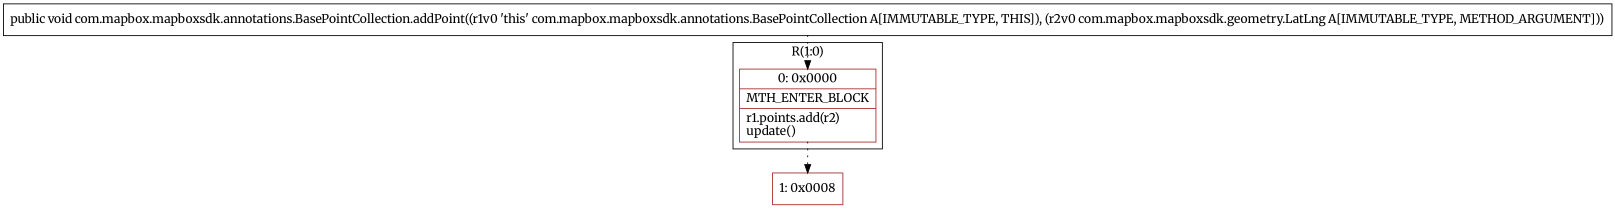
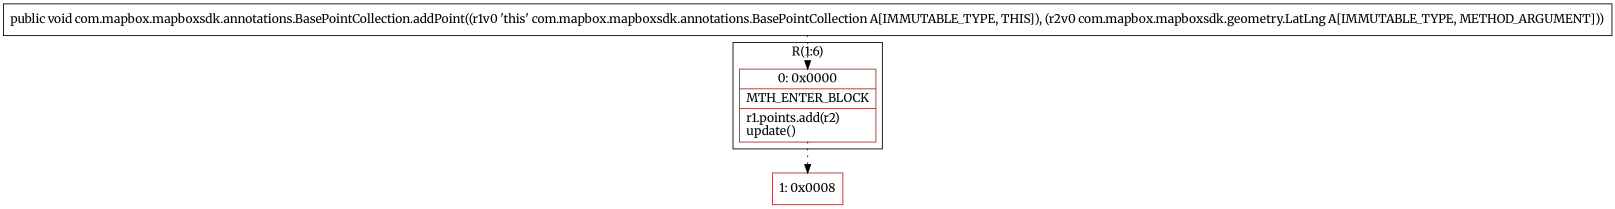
cluster "R(1:0)": label "R(1:0)" -> "R(1:6)"
